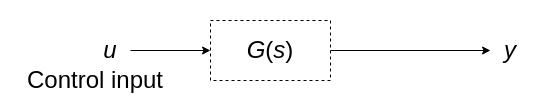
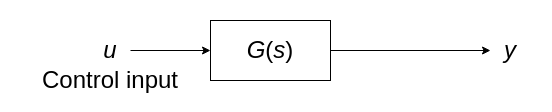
node "G(s)": style dashed -> solid
node "Control input": moved (96, 81) -> (111, 81)
